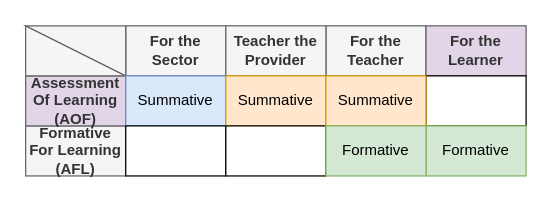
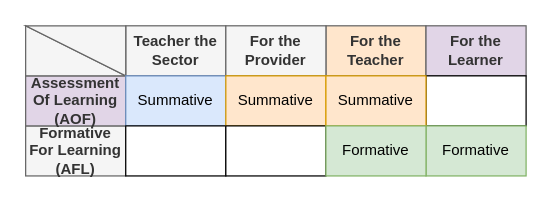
node "For the Sector": label "For the Sector" -> "Teacher the Sector"
node "Teacher the Provider": label "Teacher the Provider" -> "For the Provider"
node "For the Teacher": fillcolor #f5f5f5 -> #ffe6cc
